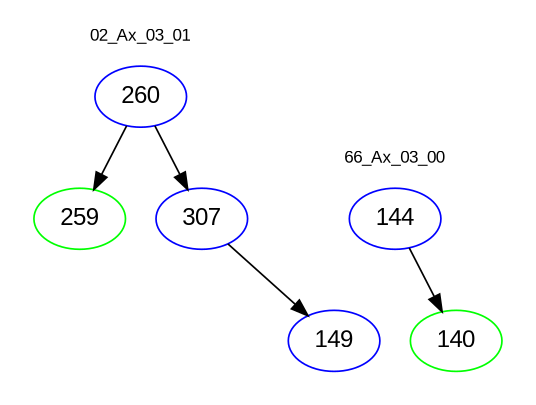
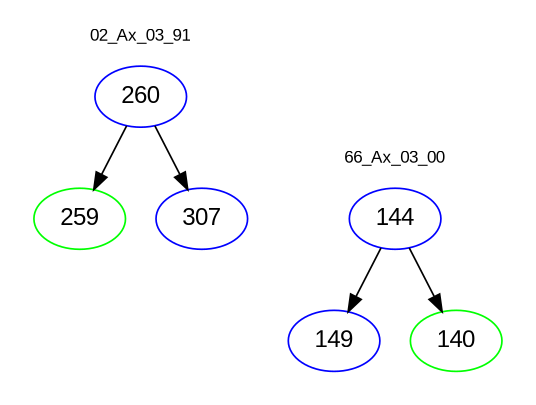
cluster "02_Ax_03_01": label "02_Ax_03_01" -> "02_Ax_03_91"
edge "307" -> "149": now "144" -> "149"
